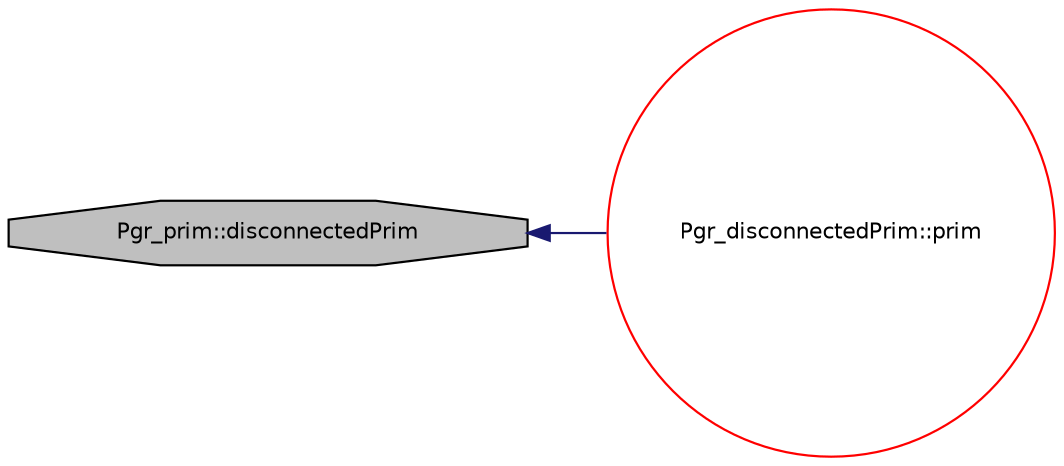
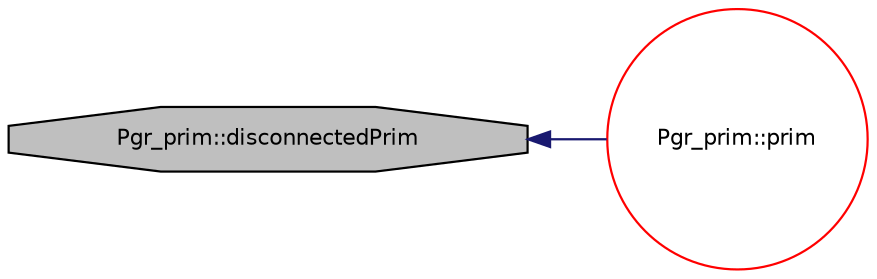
node "Pgr_disconnectedPrim::prim": label "Pgr_disconnectedPrim::prim" -> "Pgr_prim::prim"
